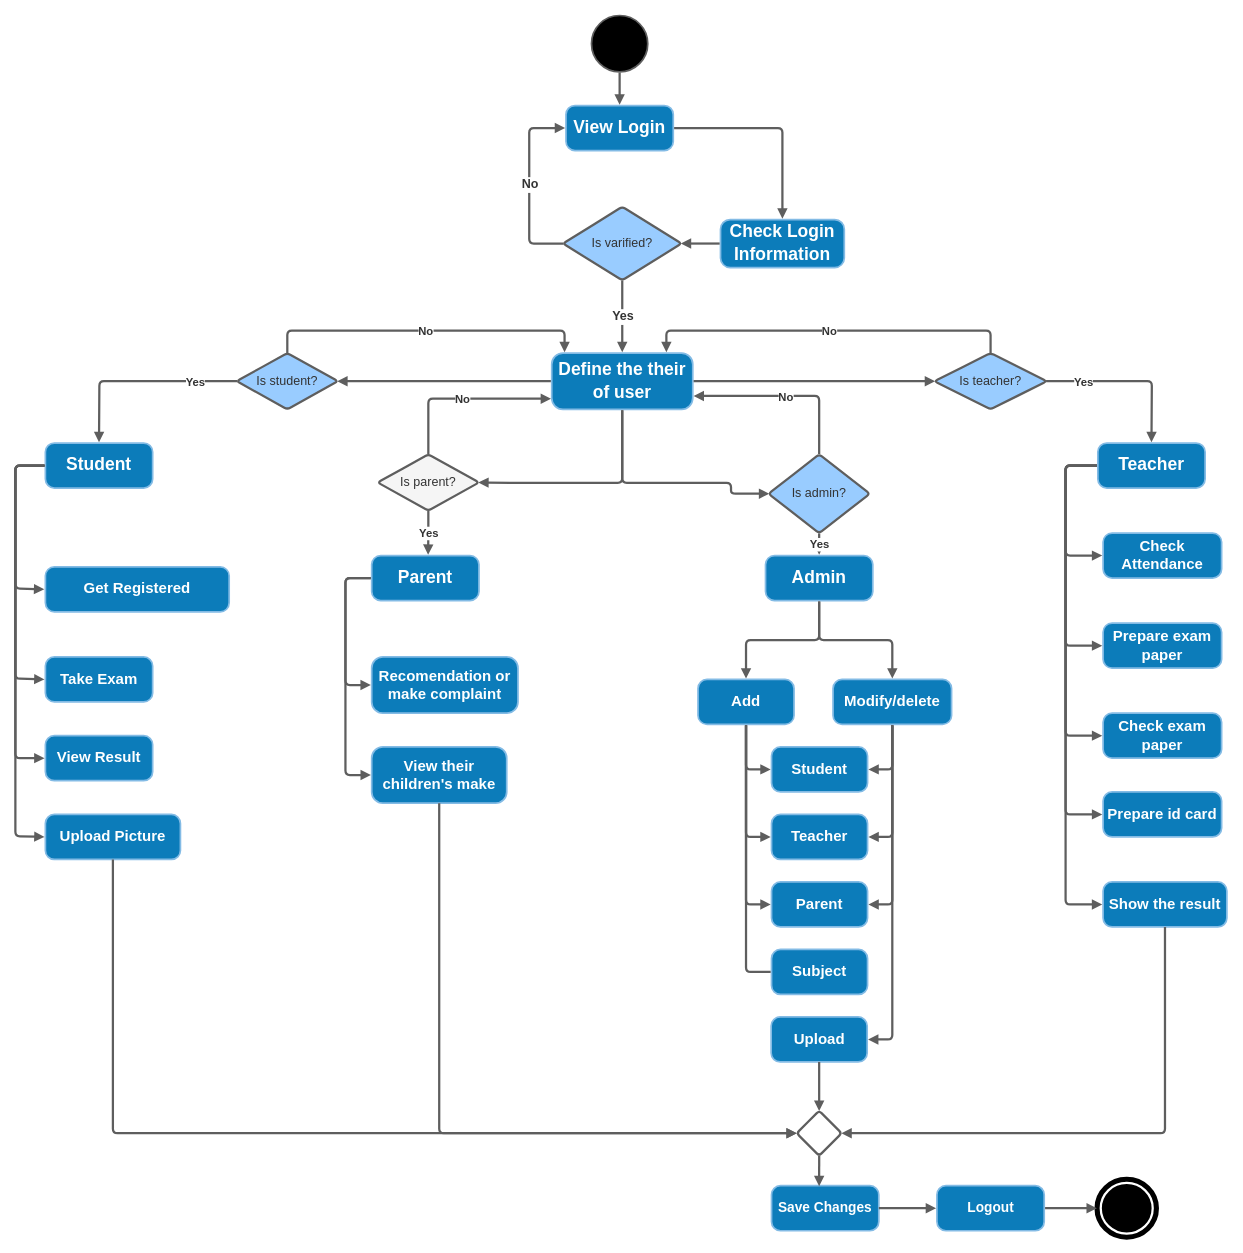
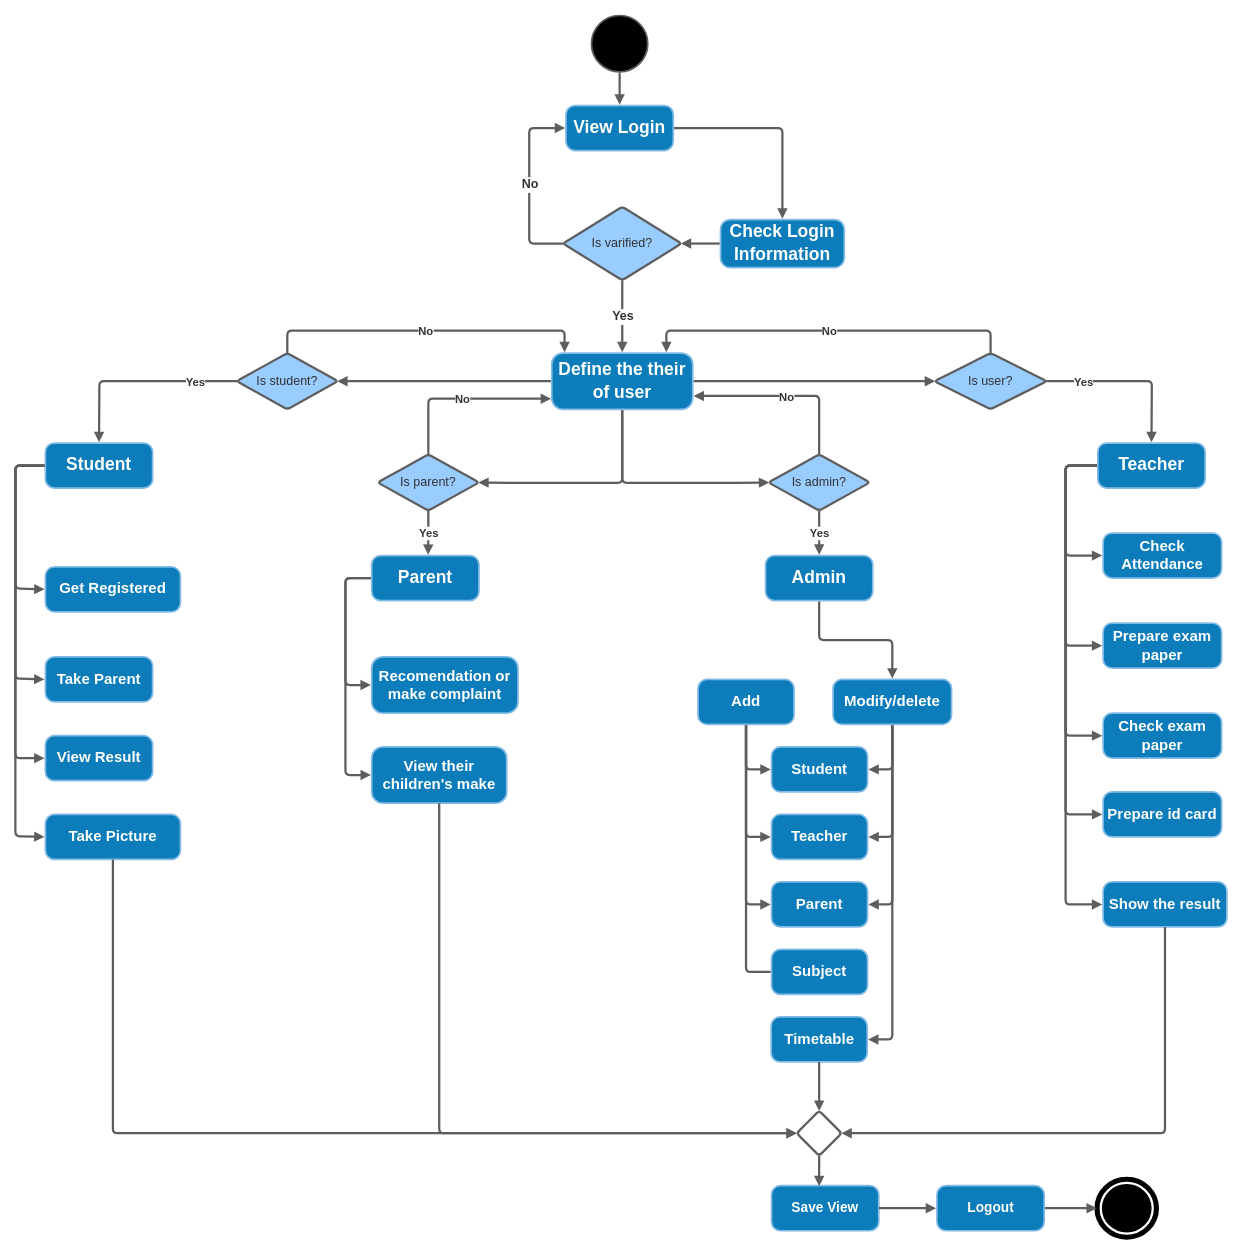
node "Is teacher?": label "Is teacher?" -> "Is user?"
node "Is parent?": fillcolor #f5f5f5 -> #99ccff
node "Is admin?": size 101x79 -> 101x56
node "Get Registered": size 184x45 -> 135x45
edge "Admin" -> "Add": removed
node "Take Exam": label "Take Exam" -> "Take Parent"
node "Upload Picture": label "Upload Picture" -> "Take Picture"
node "Upload": label "Upload" -> "Timetable"
node "Save Changes": label "Save Changes" -> "Save View"
